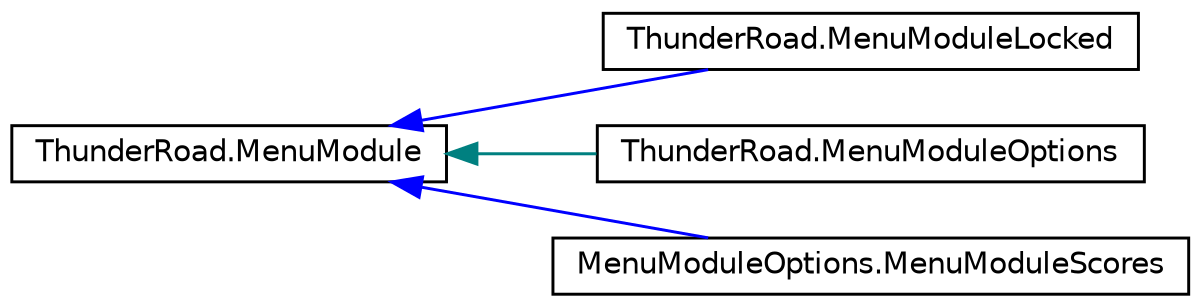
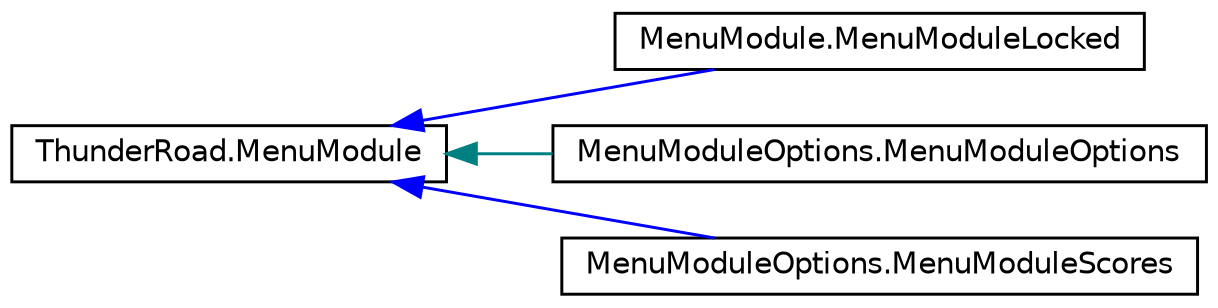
node "ThunderRoad.MenuModuleLocked": label "ThunderRoad.MenuModuleLocked" -> "MenuModule.MenuModuleLocked"
node "ThunderRoad.MenuModuleOptions": label "ThunderRoad.MenuModuleOptions" -> "MenuModuleOptions.MenuModuleOptions"
